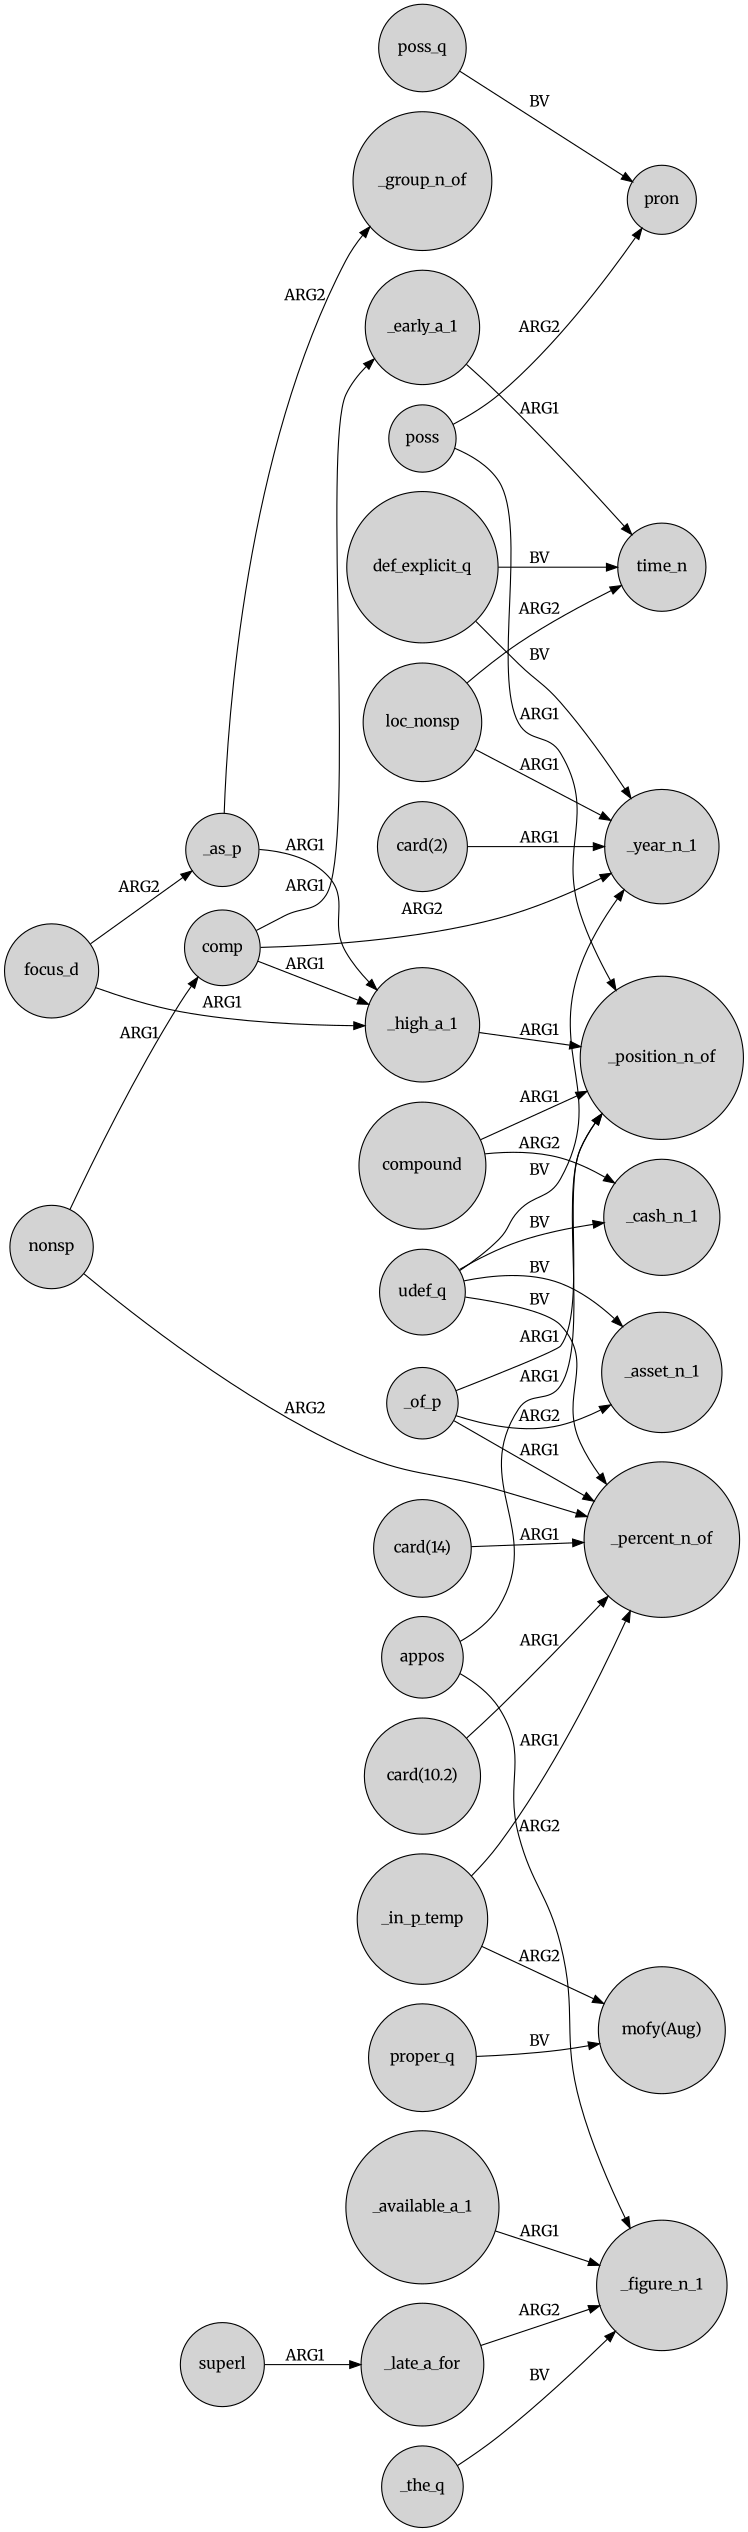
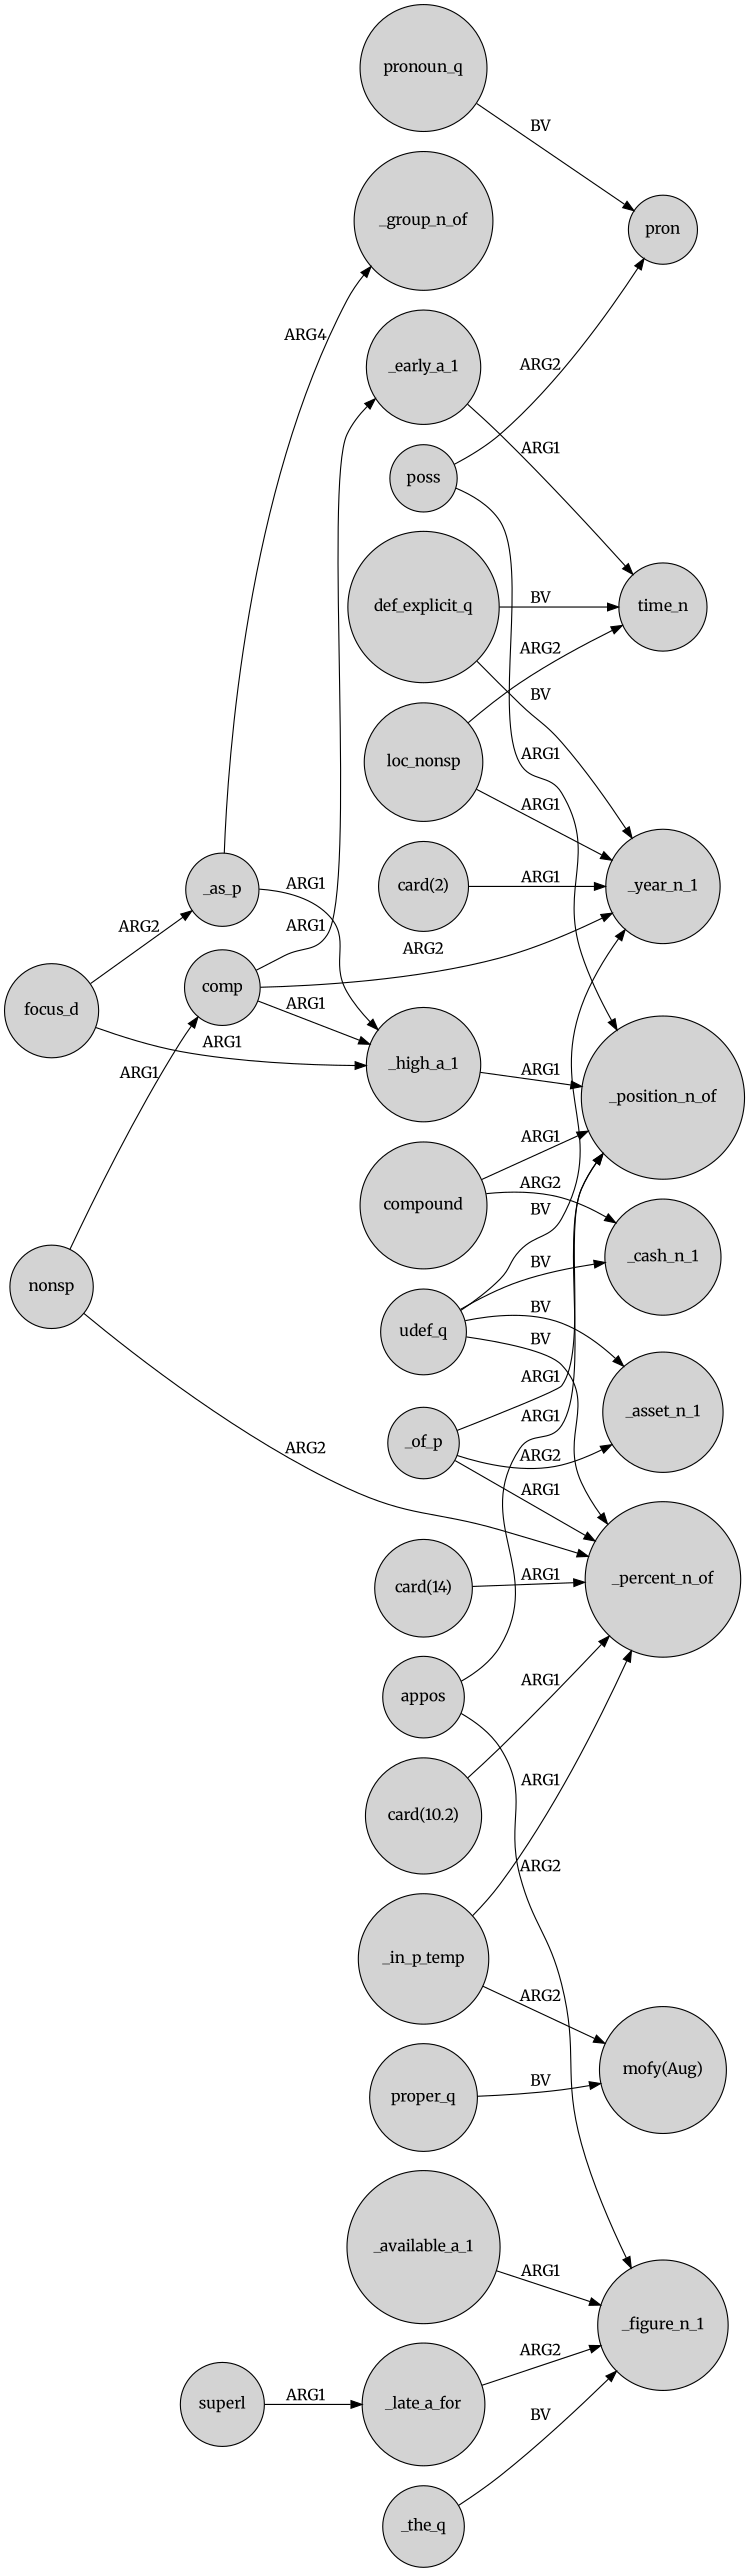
node "poss_q": label "poss_q" -> "pronoun_q"
edge "_as_p" -> "_group_n_of": label "ARG2" -> "ARG4"
